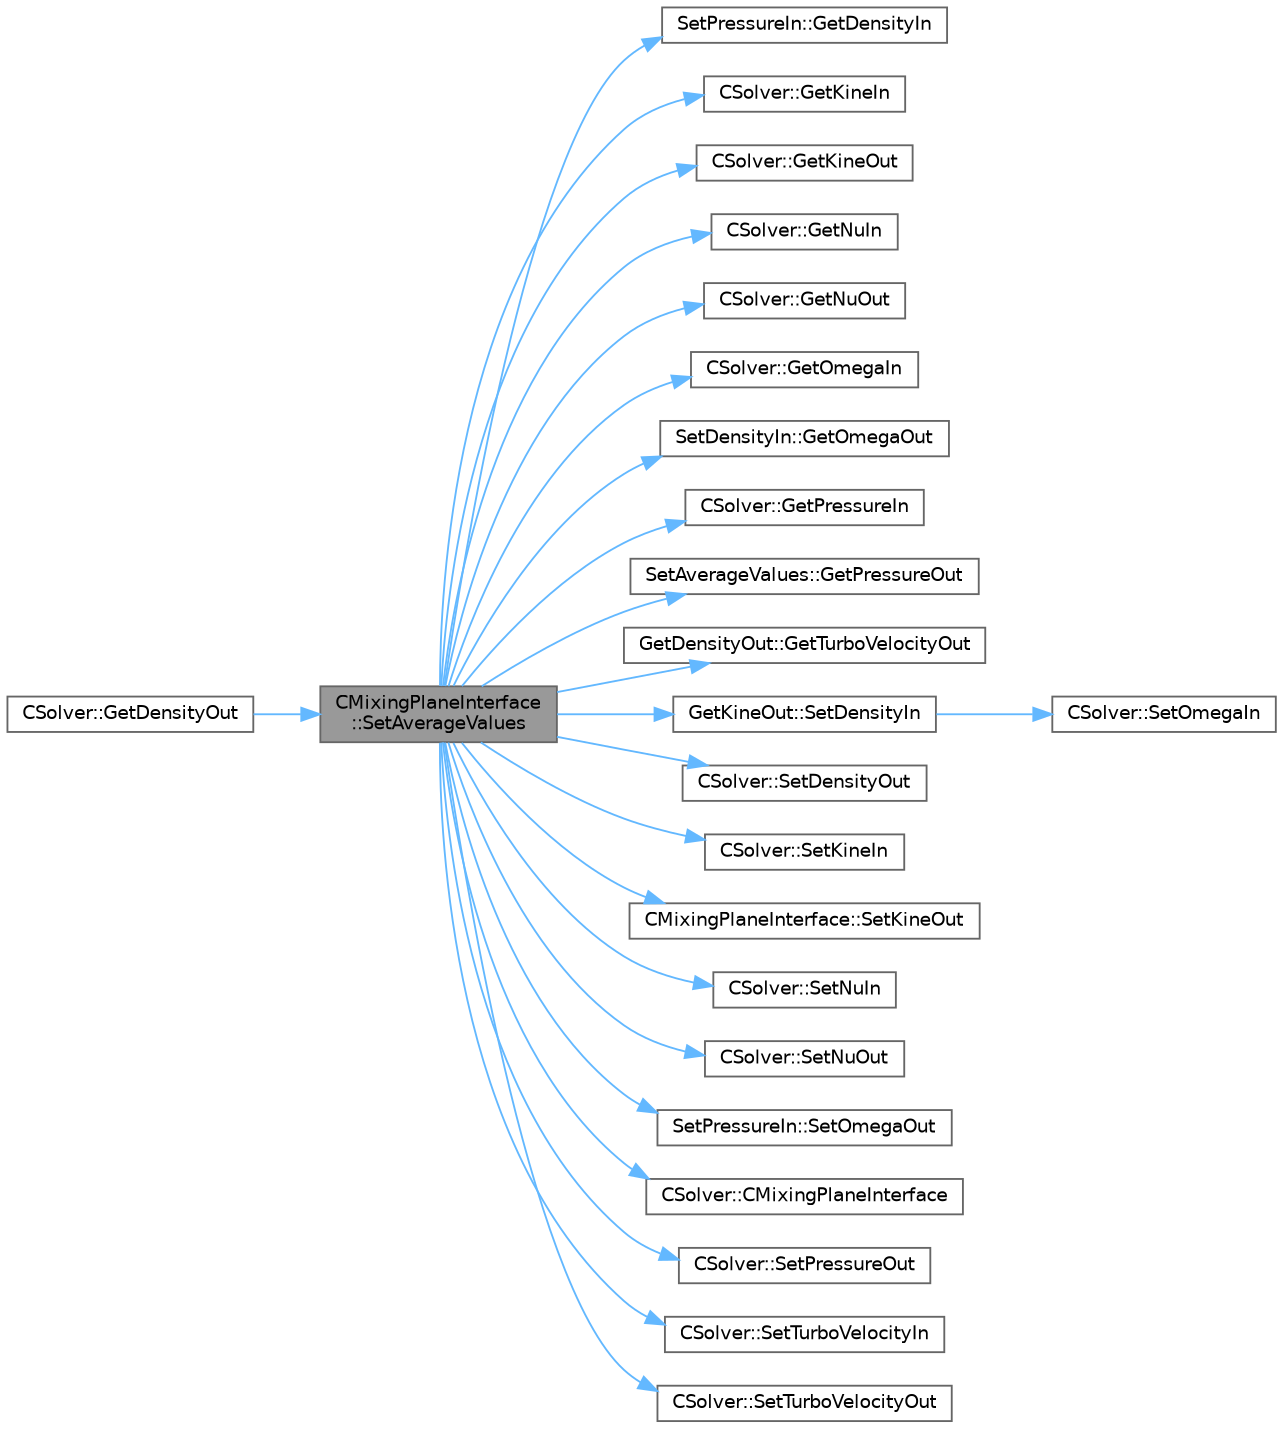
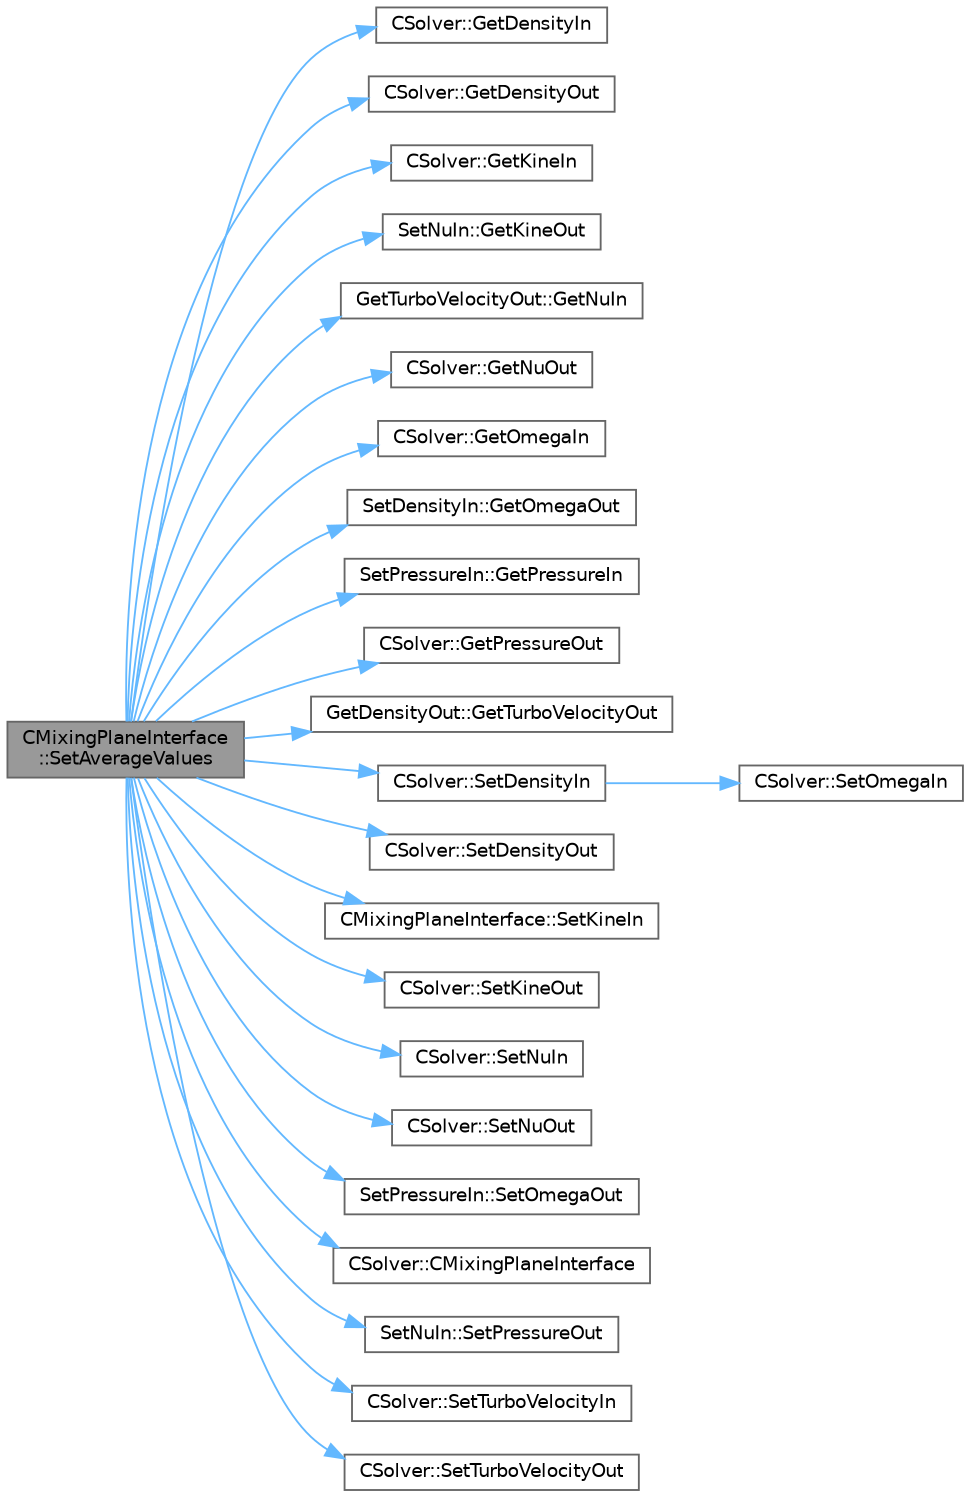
node "SetPressureIn::GetDensityIn": label "SetPressureIn::GetDensityIn" -> "CSolver::GetDensityIn"
node "CSolver::GetKineOut": label "CSolver::GetKineOut" -> "SetNuIn::GetKineOut"
node "CSolver::GetNuIn": label "CSolver::GetNuIn" -> "GetTurboVelocityOut::GetNuIn"
node "CSolver::GetPressureIn": label "CSolver::GetPressureIn" -> "SetPressureIn::GetPressureIn"
node "SetAverageValues::GetPressureOut": label "SetAverageValues::GetPressureOut" -> "CSolver::GetPressureOut"
edge "CSolver::GetDensityOut" -> "CMixingPlaneInterface ::SetAverageValues": reversed
node "GetKineOut::SetDensityIn": label "GetKineOut::SetDensityIn" -> "CSolver::SetDensityIn"
node "CSolver::SetKineIn": label "CSolver::SetKineIn" -> "CMixingPlaneInterface::SetKineIn"
node "CMixingPlaneInterface::SetKineOut": label "CMixingPlaneInterface::SetKineOut" -> "CSolver::SetKineOut"
node "CSolver::SetPressureOut": label "CSolver::SetPressureOut" -> "SetNuIn::SetPressureOut"
